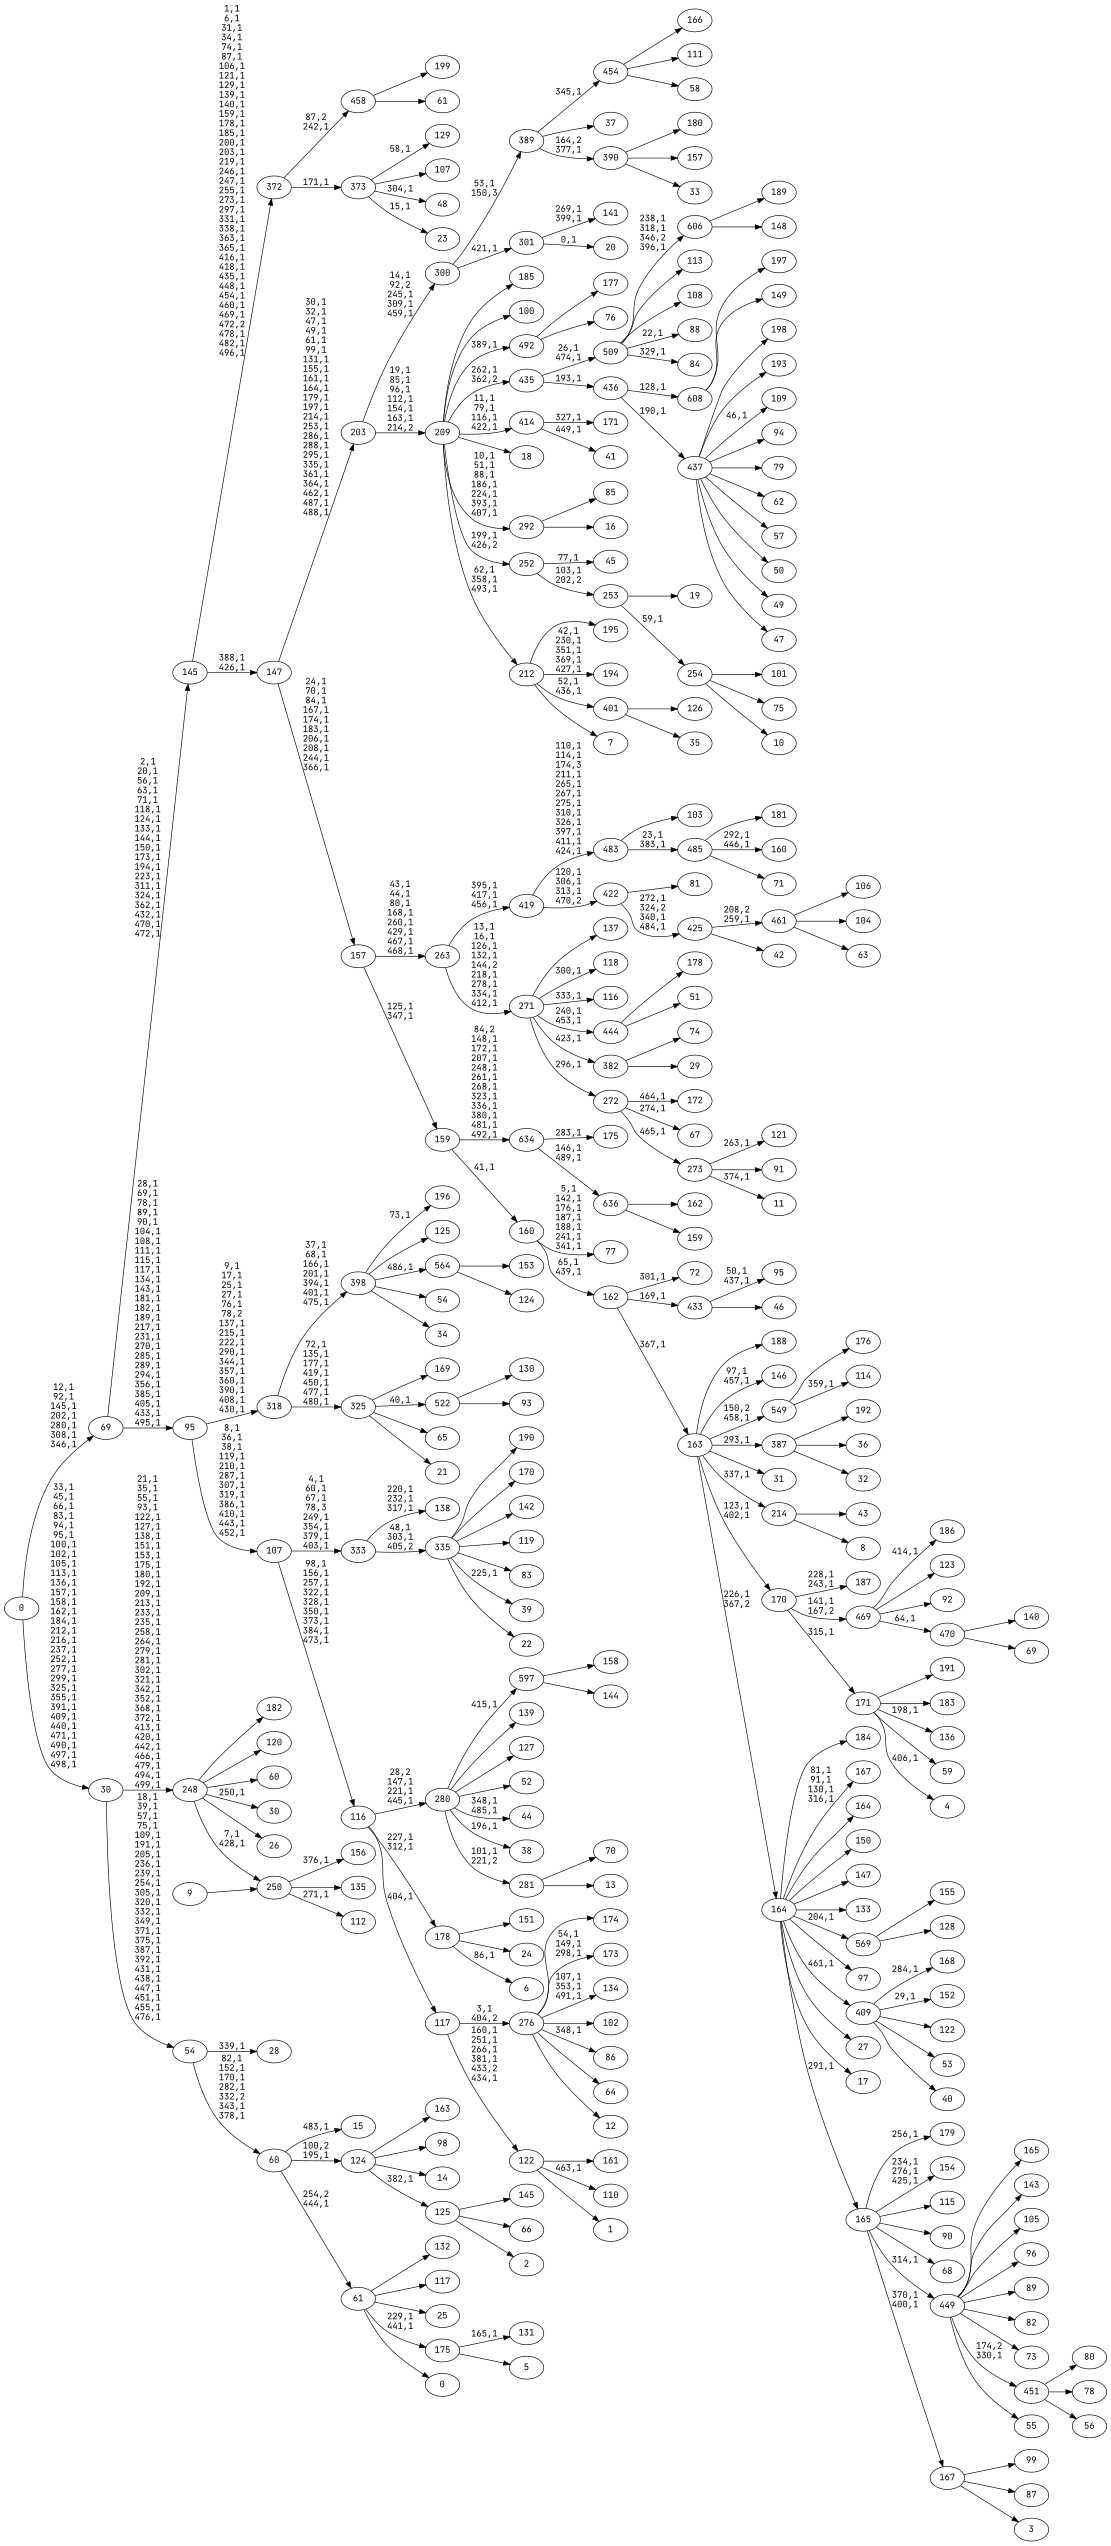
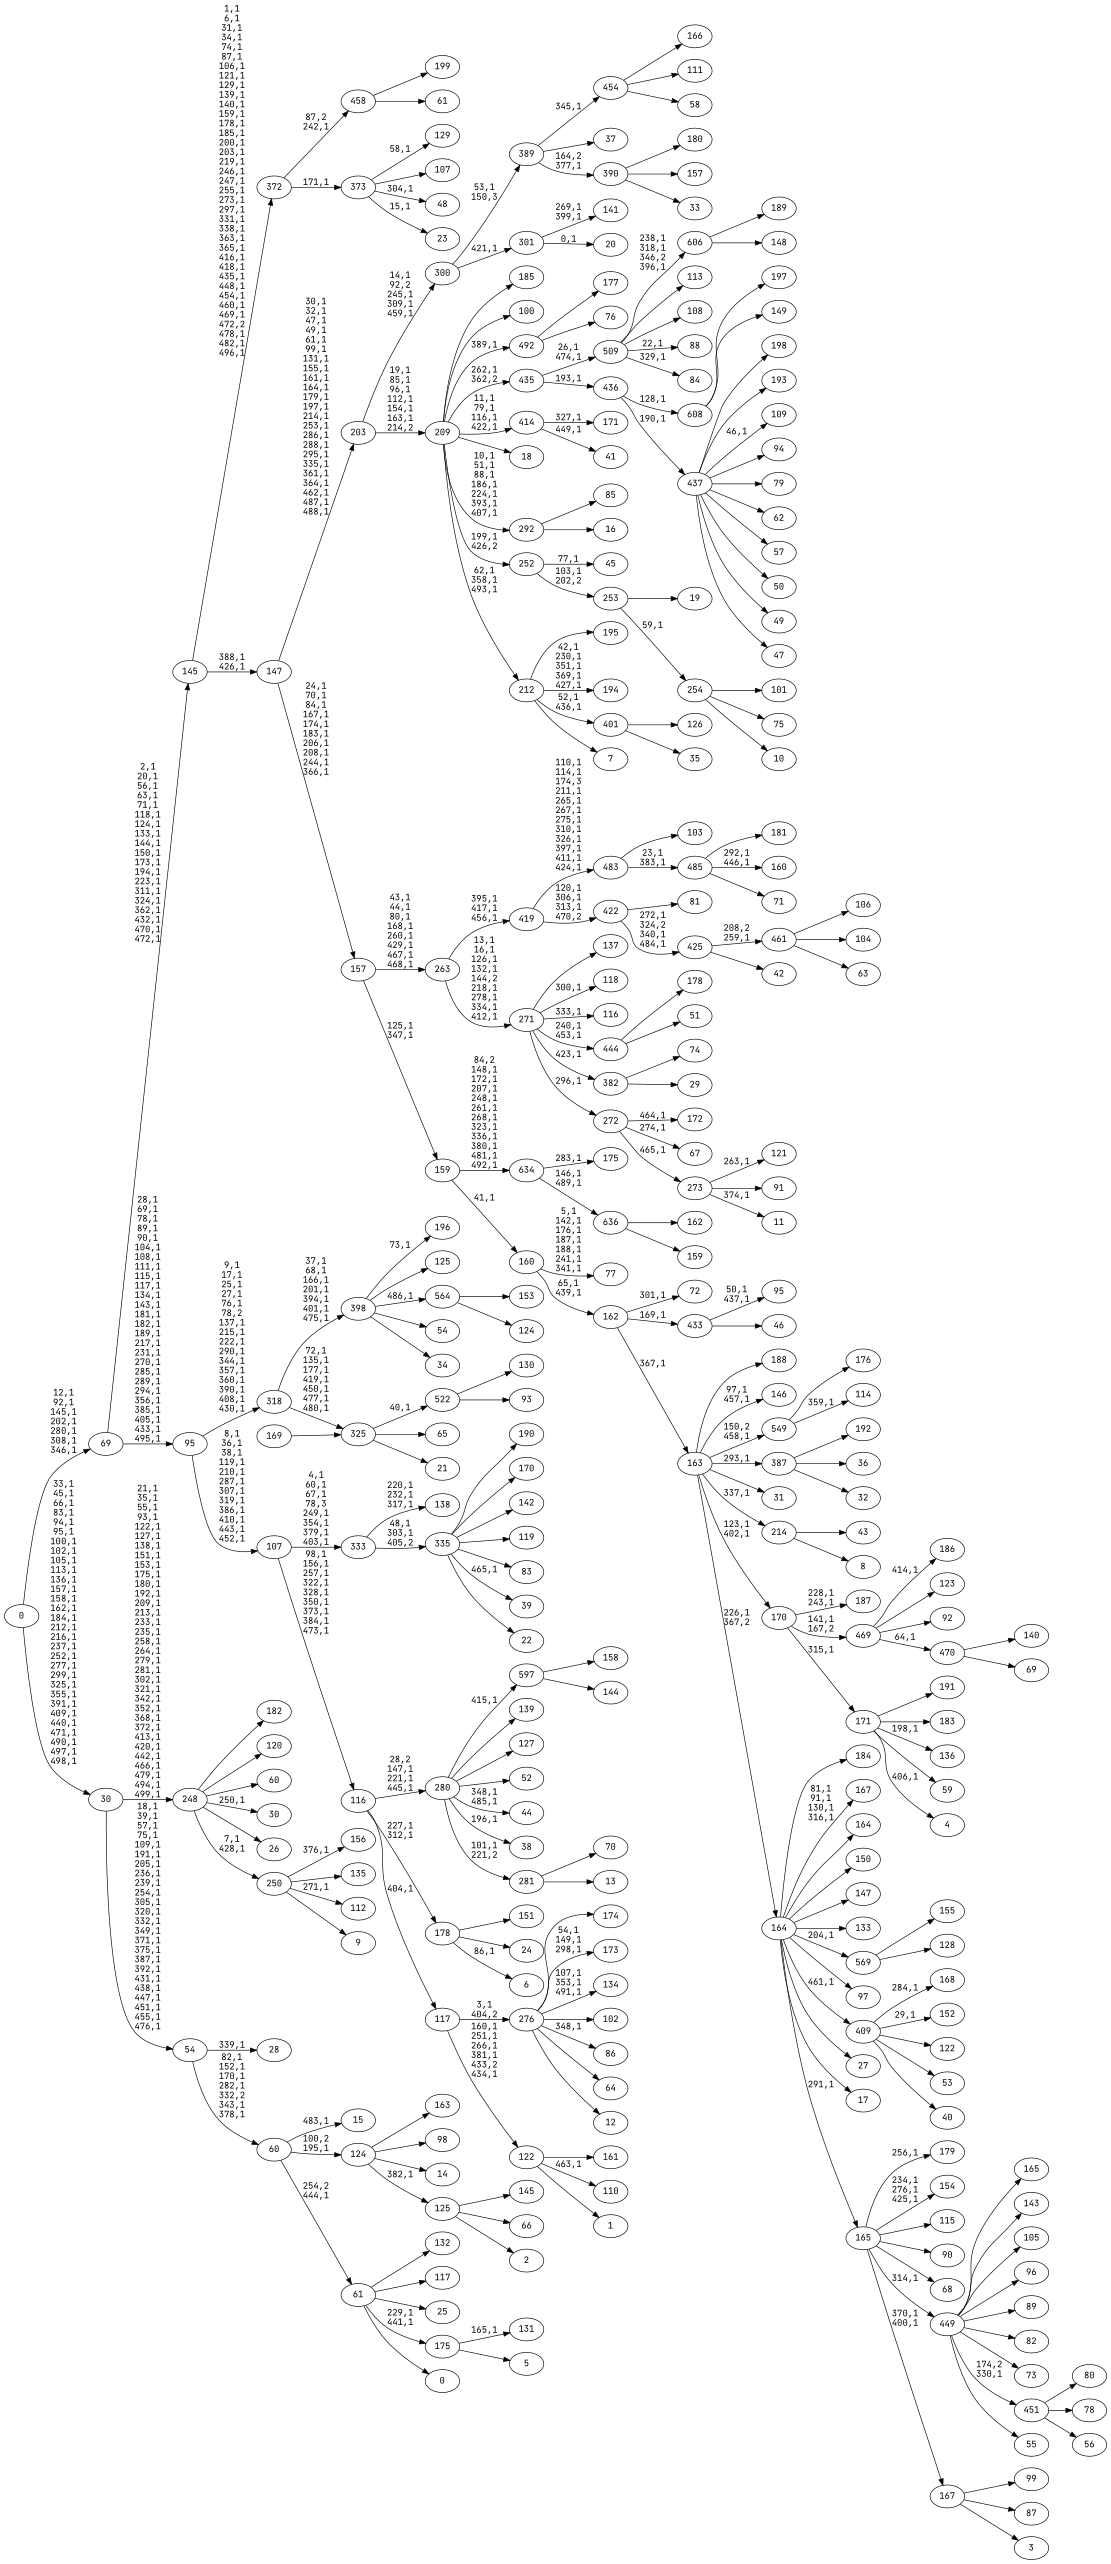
edge "325" -> "169": reversed
edge "335" -> "39": label "225,1" -> "465,1"
edge "9" -> "250": reversed
